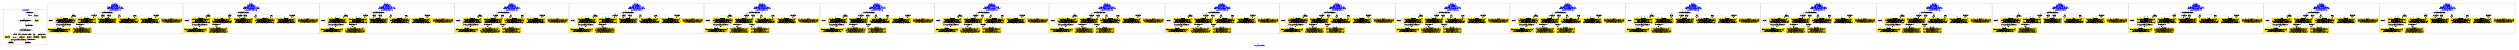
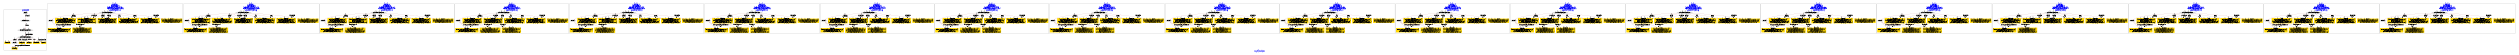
edge "WebResource1" -> "img_url": reversed
node "img_url": fillcolor gold -> lightgray
node "technique": fillcolor lightgray -> gold
node "artist_name": removed
